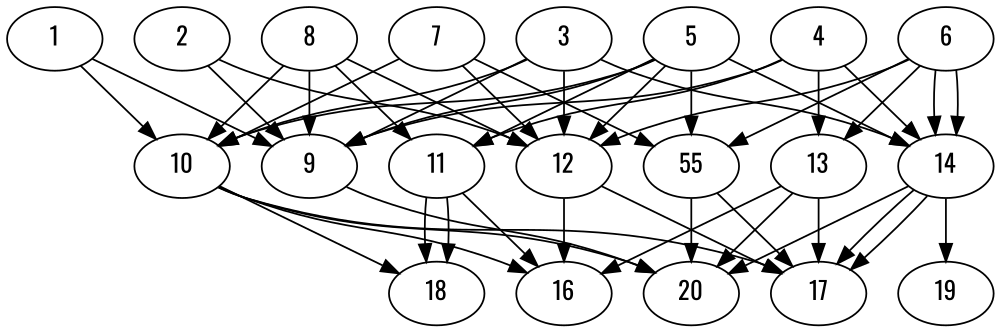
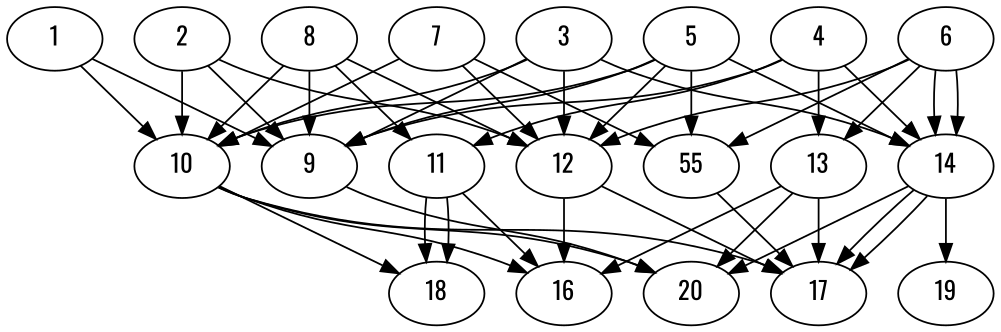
edge "2" -> "10": added
edge "5" -> "11": removed
edge "55" -> "20": removed
